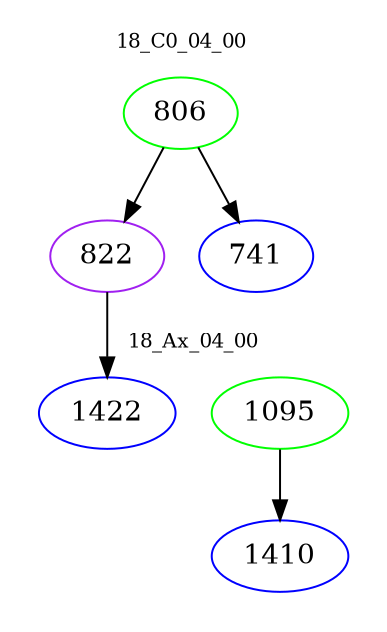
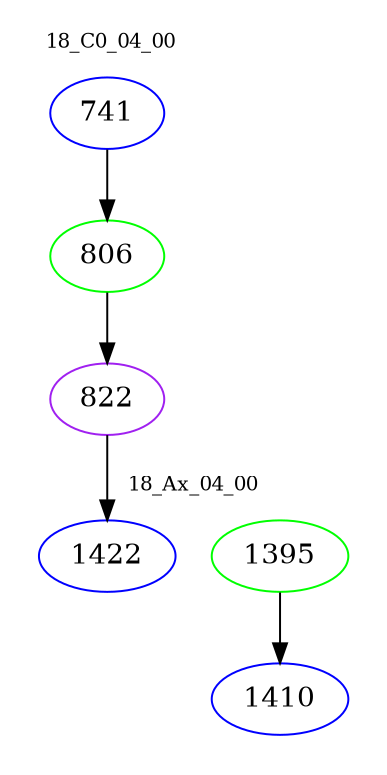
edge "806" -> "741": reversed
node "1095": label "1095" -> "1395"
